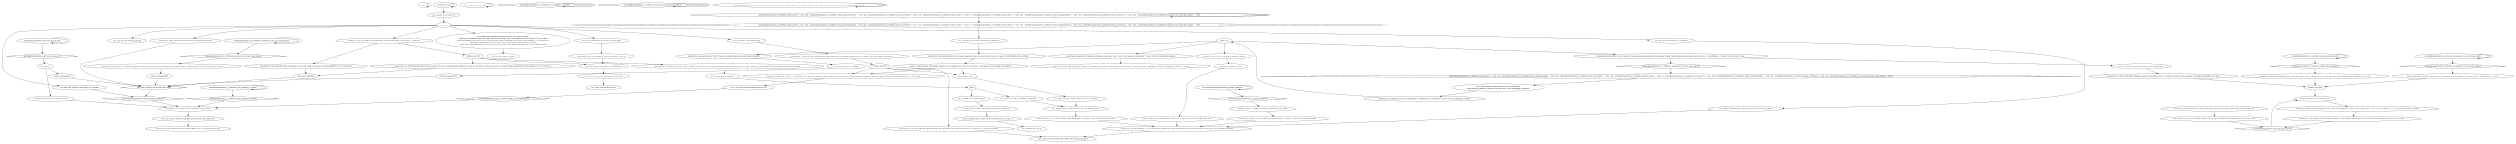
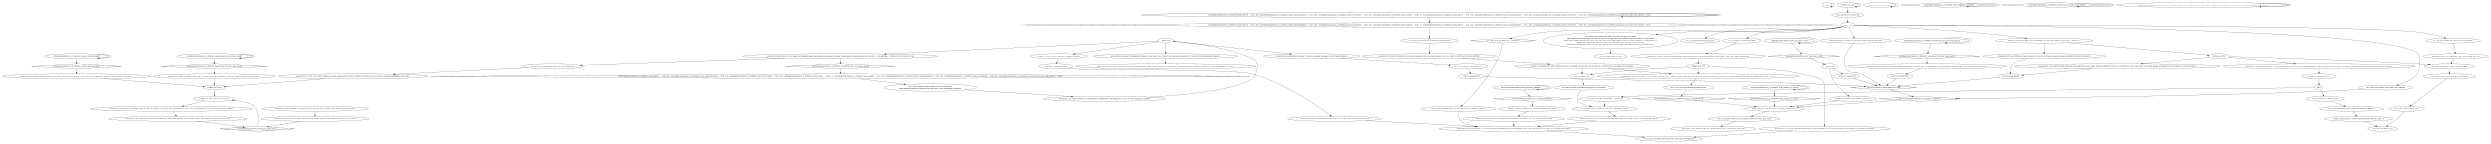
node "You: Well, if it's for Revachol... (Continue.)": shape ellipse -> diamond
edge "You: Okay, how do we do this?" -> "You: Wait, get who back?": added
